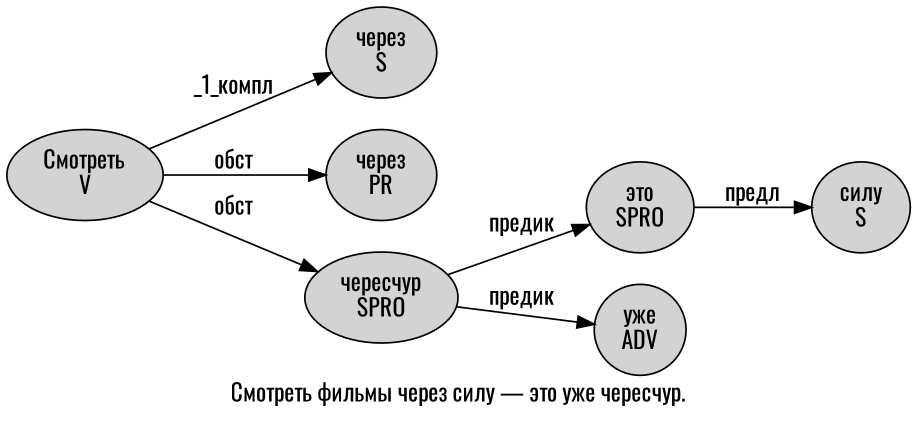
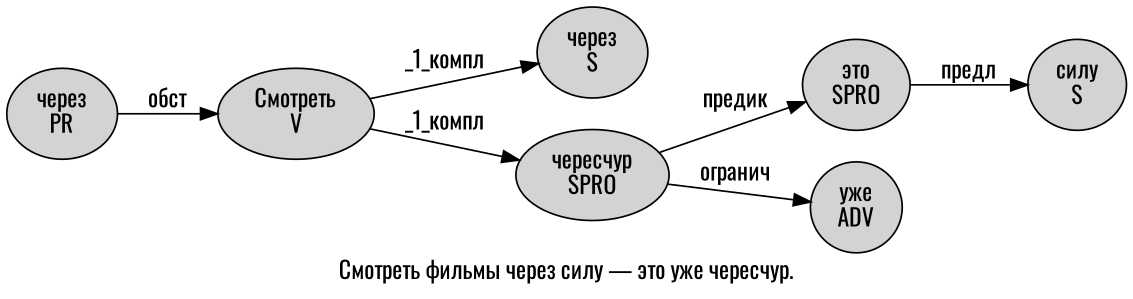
edge "Смотреть V" -> "через PR": reversed
edge "Смотреть V" -> "чересчур SPRO": label "обст" -> "_1_компл"
edge "чересчур SPRO" -> "уже ADV": label "предик" -> "огранич"
